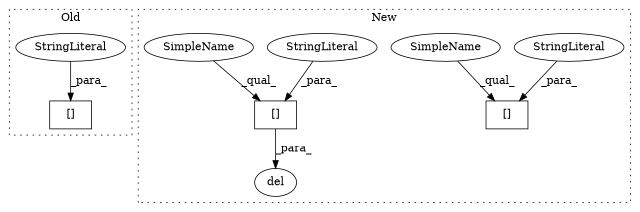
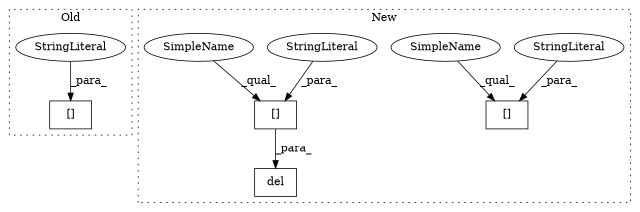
node "del": shape ellipse -> box
